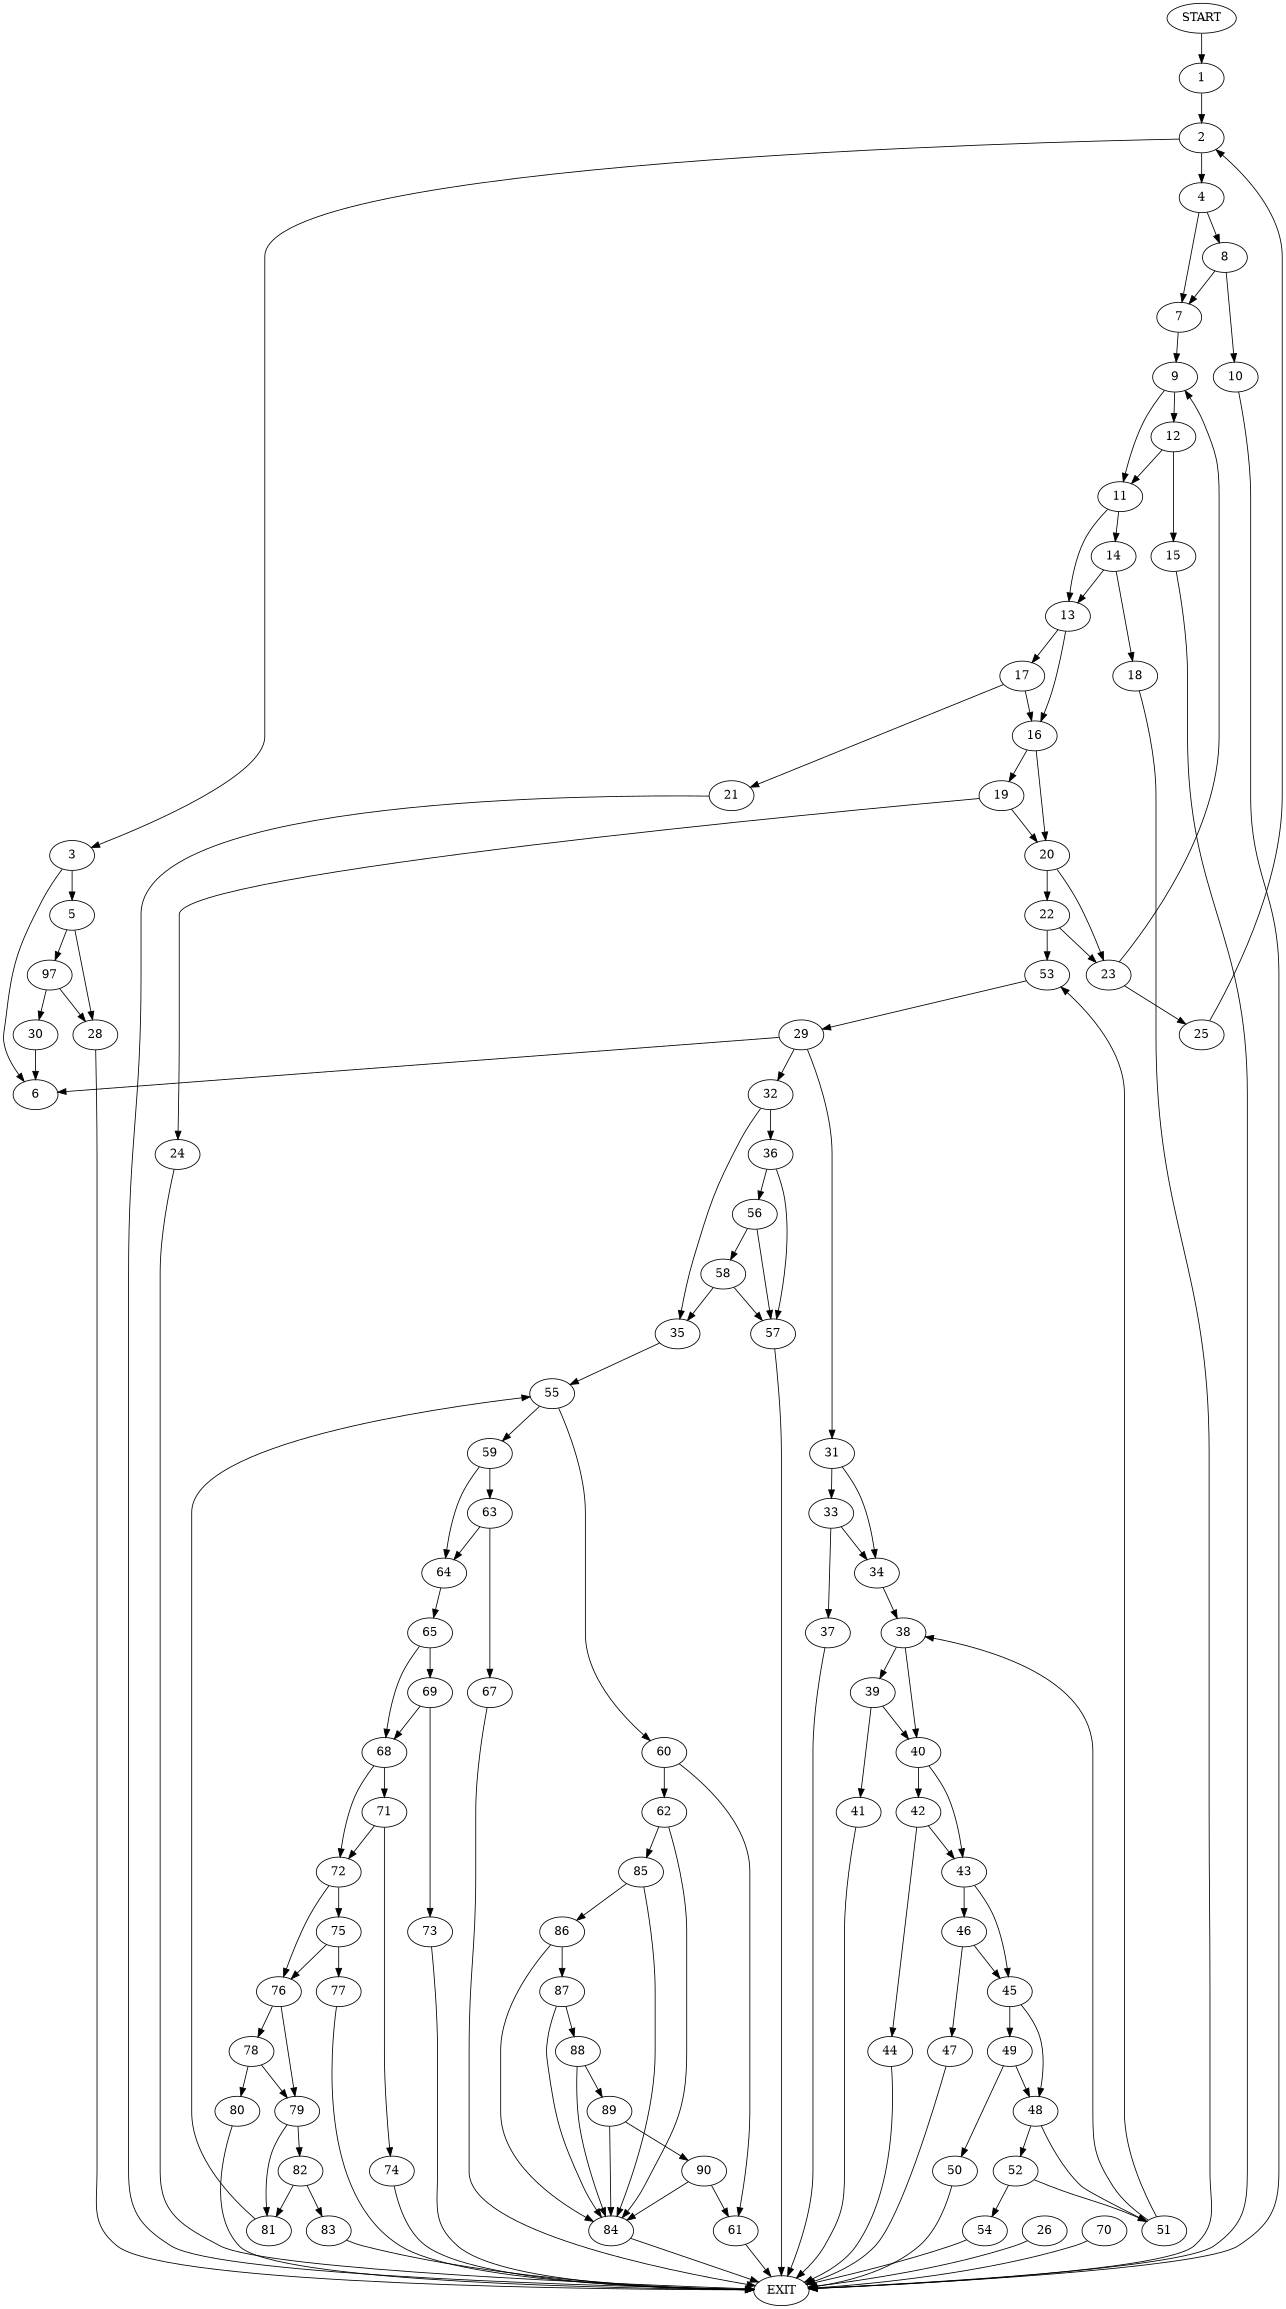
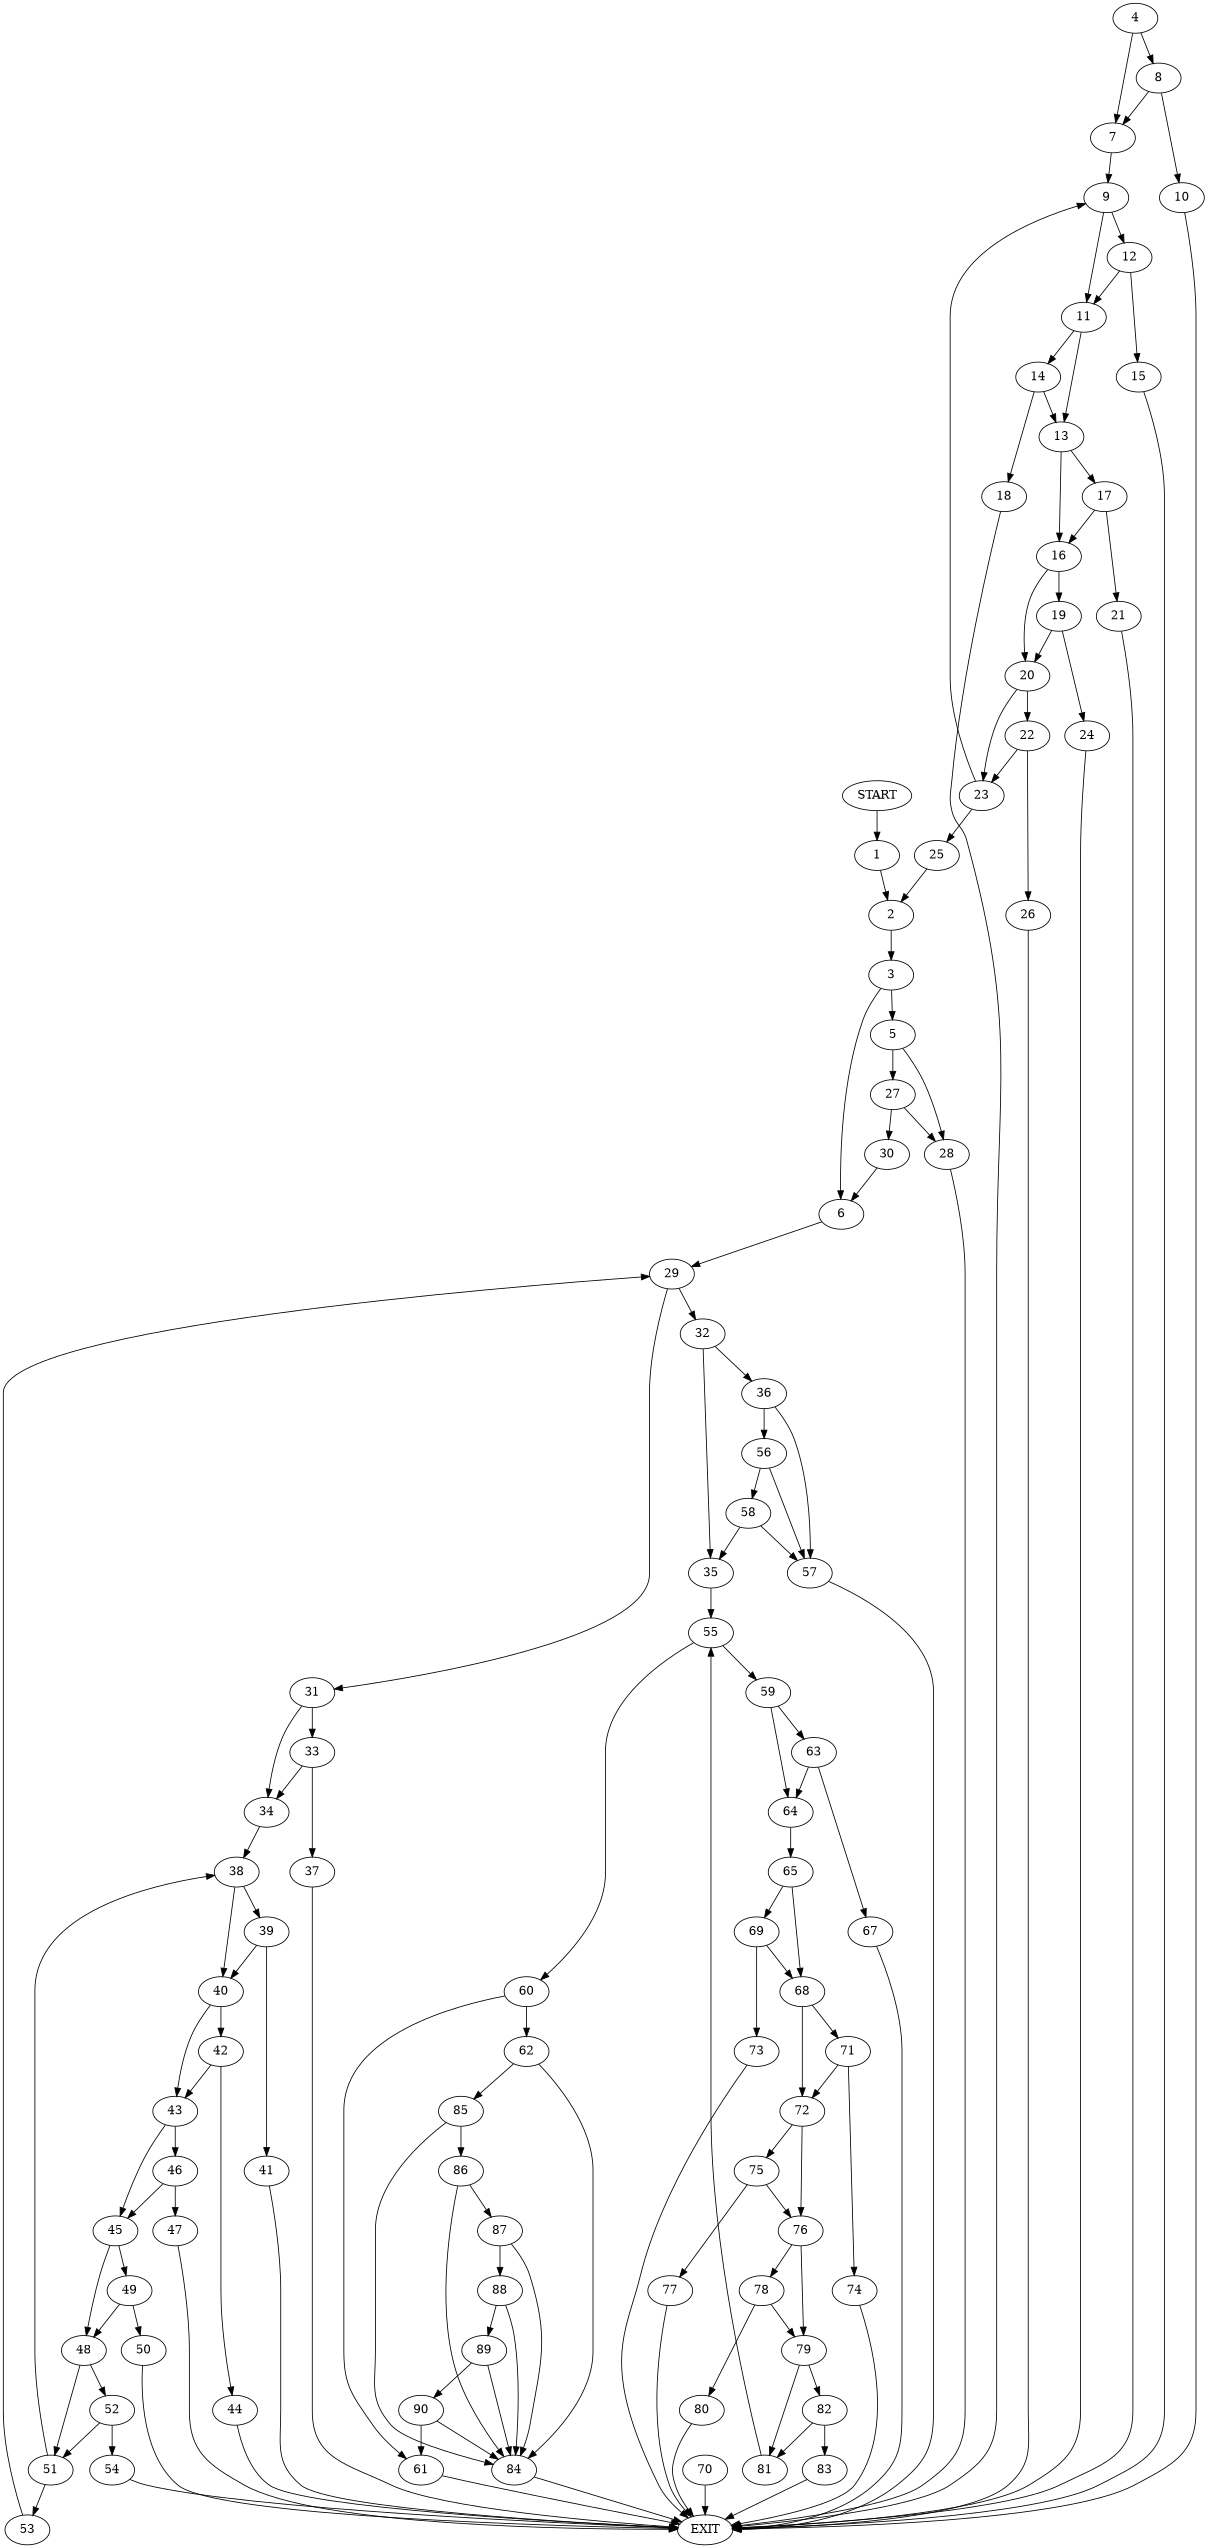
edge "2" -> "4": removed
edge "22" -> "53": now "22" -> "26"
node "97": label "97" -> "27"
edge "29" -> "6": reversed
